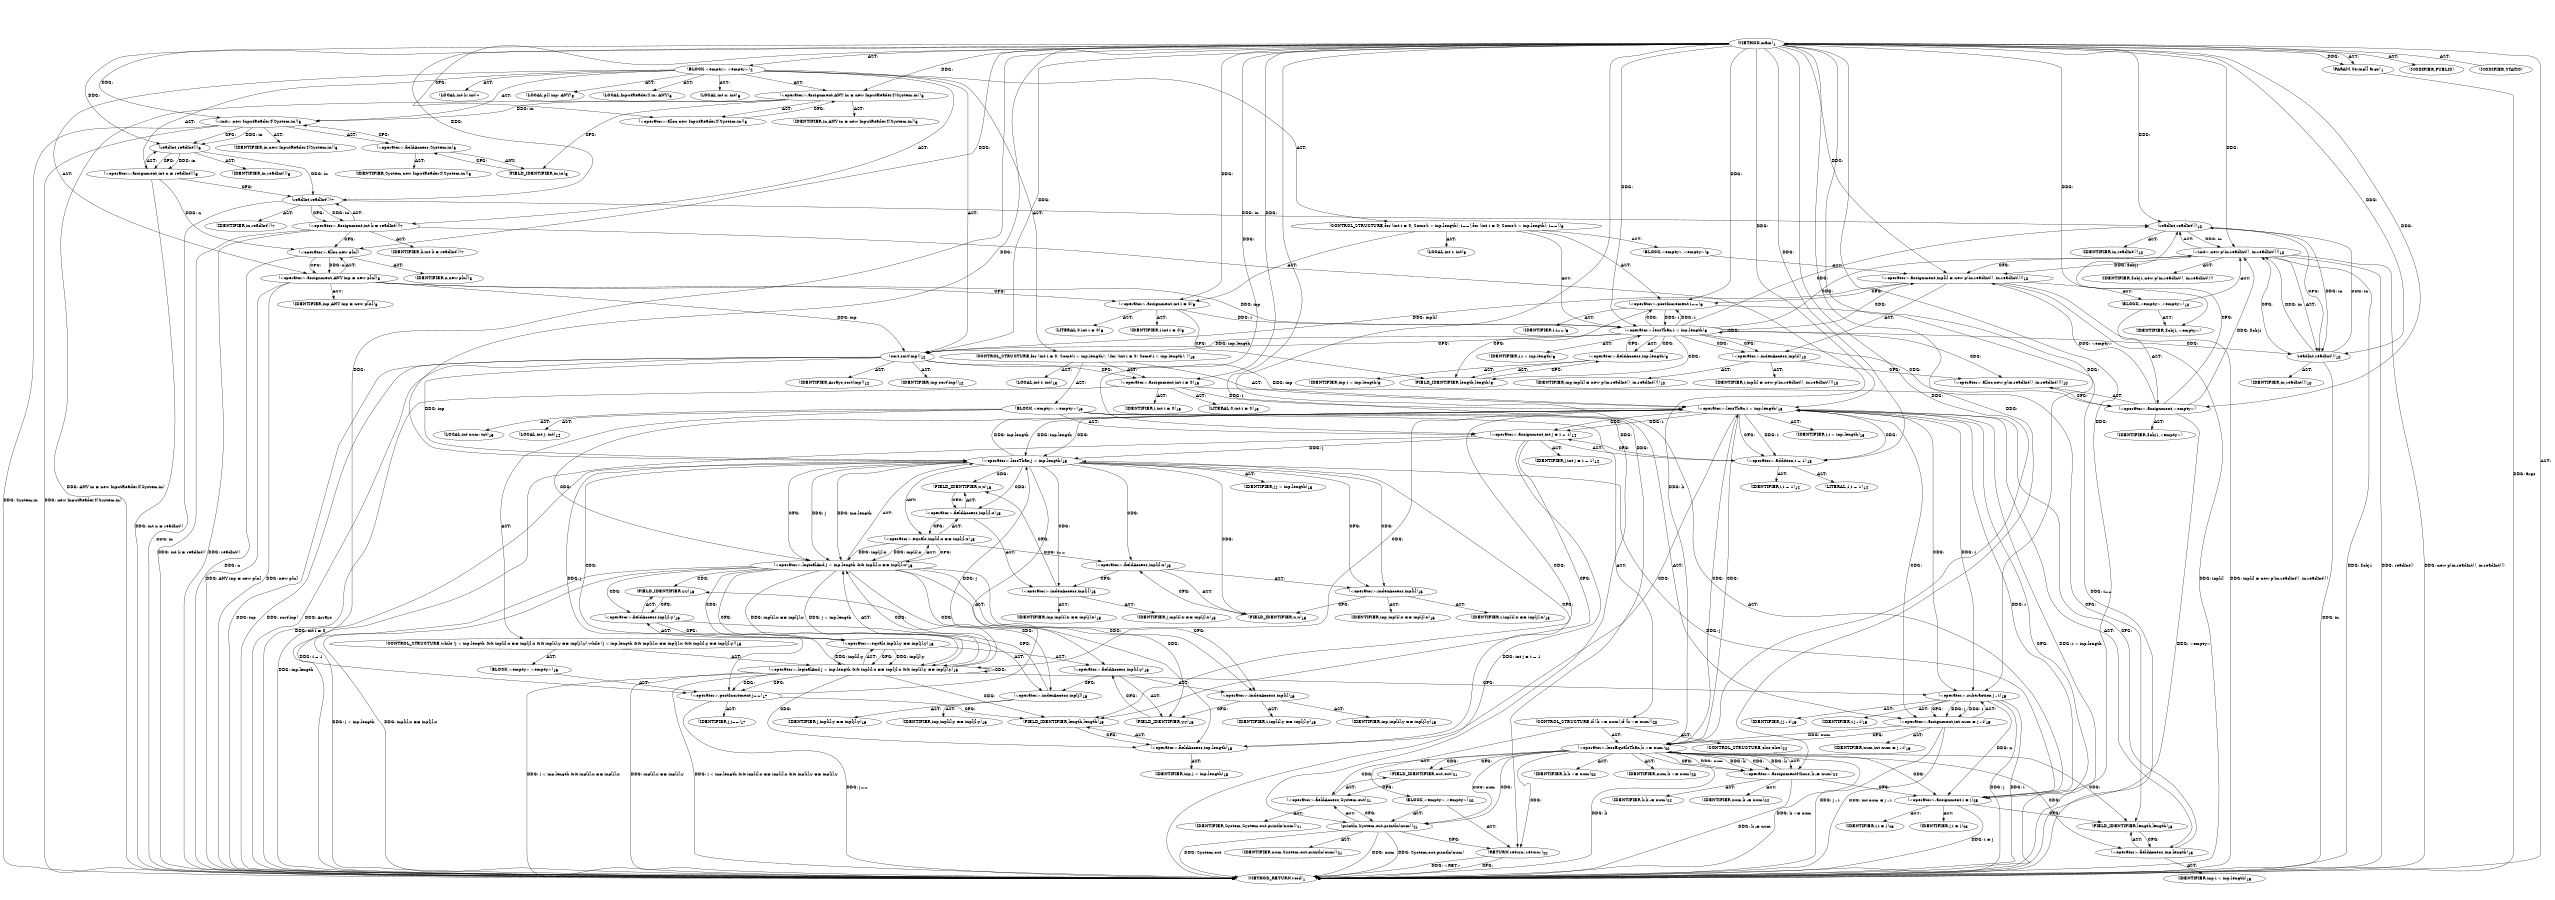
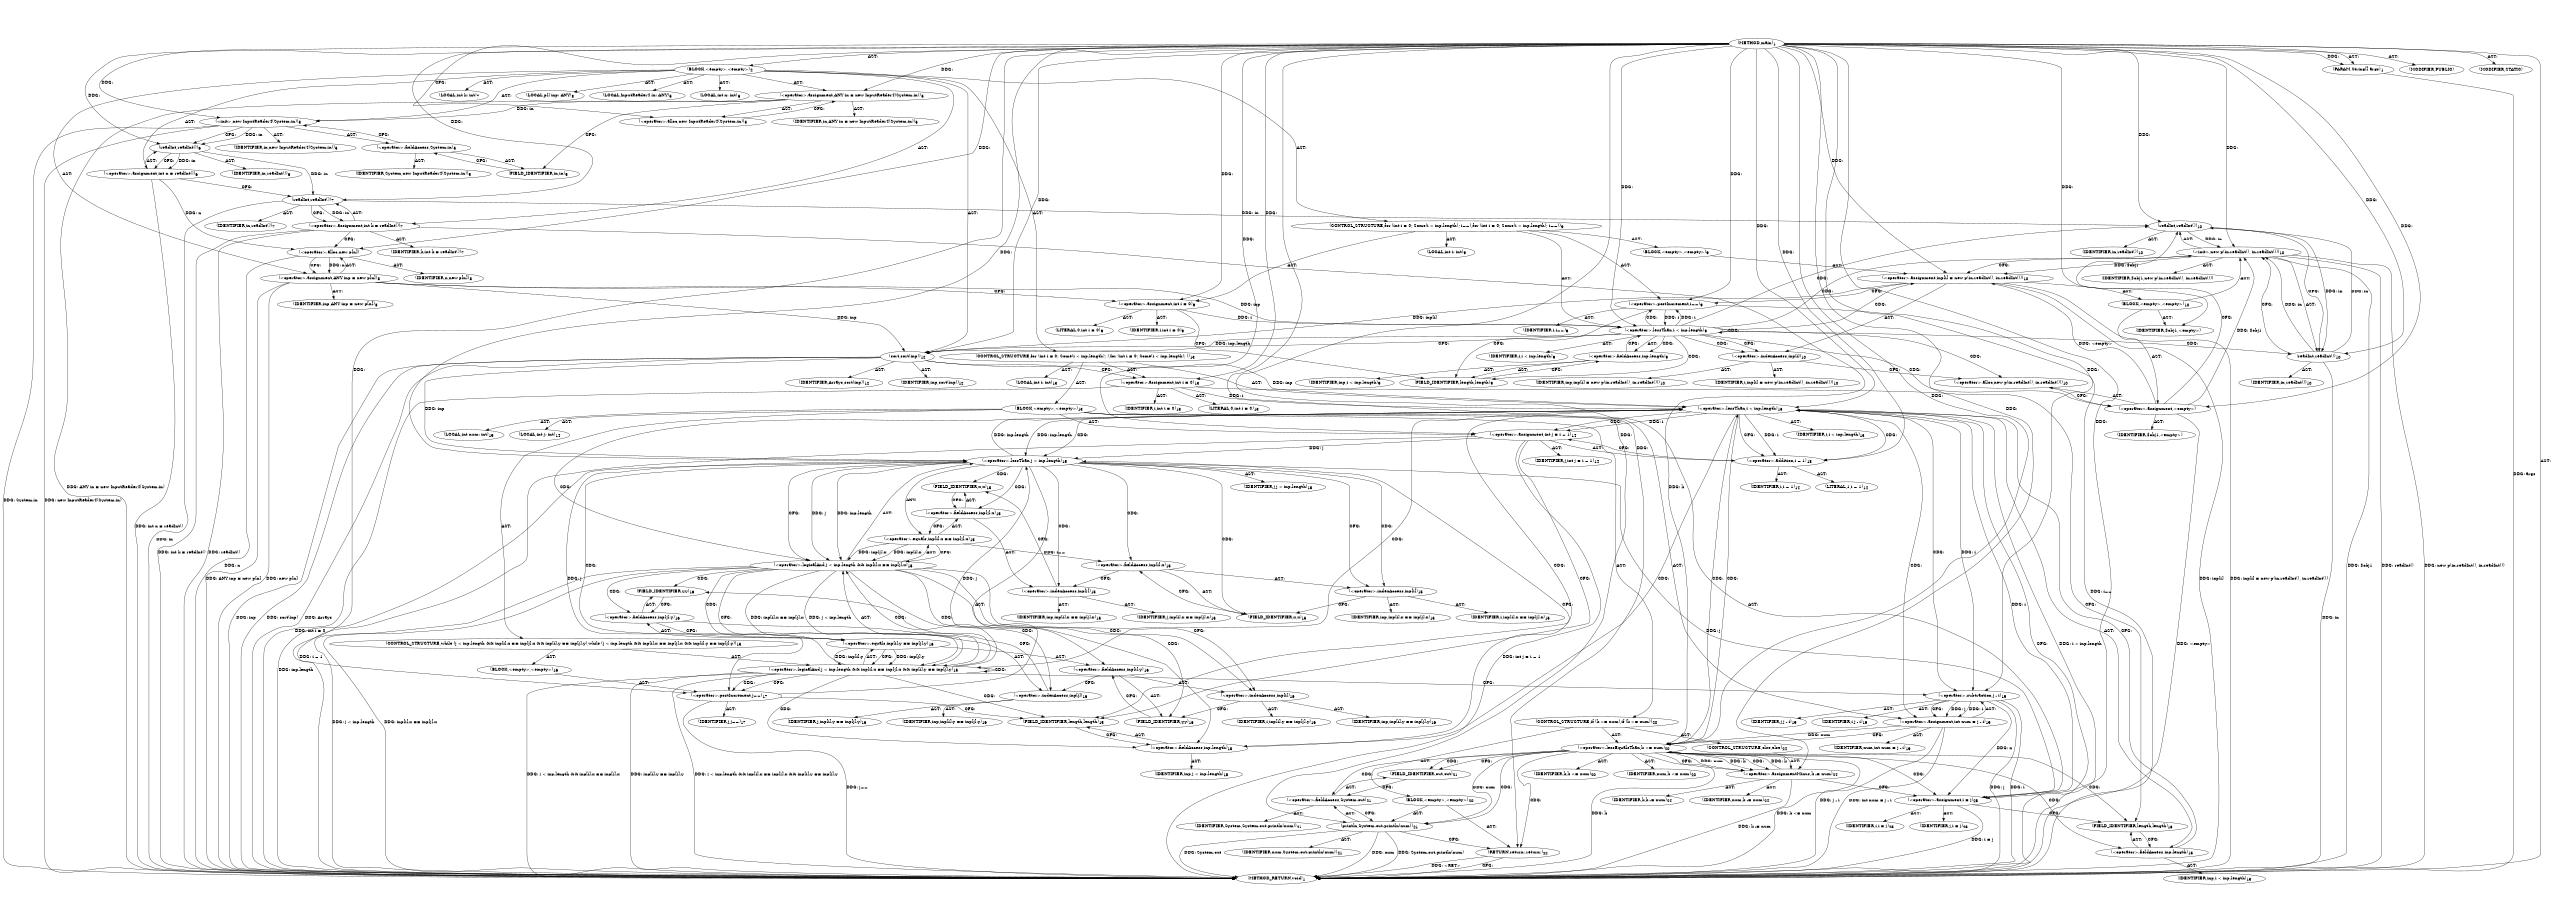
edge "(MODIFIER,STATIC)" -> "(METHOD,main)": reversed
edge "(<operator>.fieldAccess,System.in)" -> "(FIELD_IDENTIFIER,in,in)": label "ANY: " -> "AST: "
